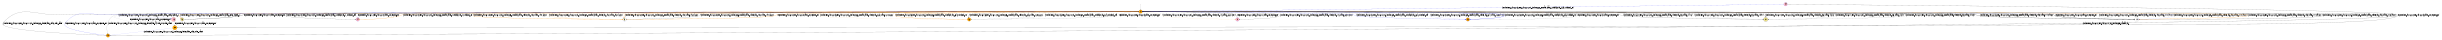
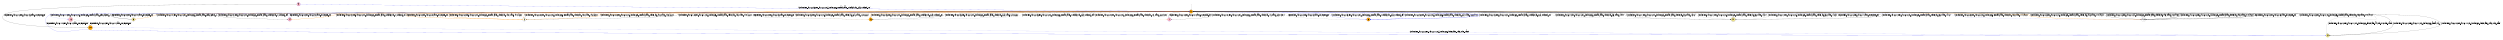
edge "S10" -> "S1": now "S11" -> "S1"
node "S2": fillcolor orange -> khaki
